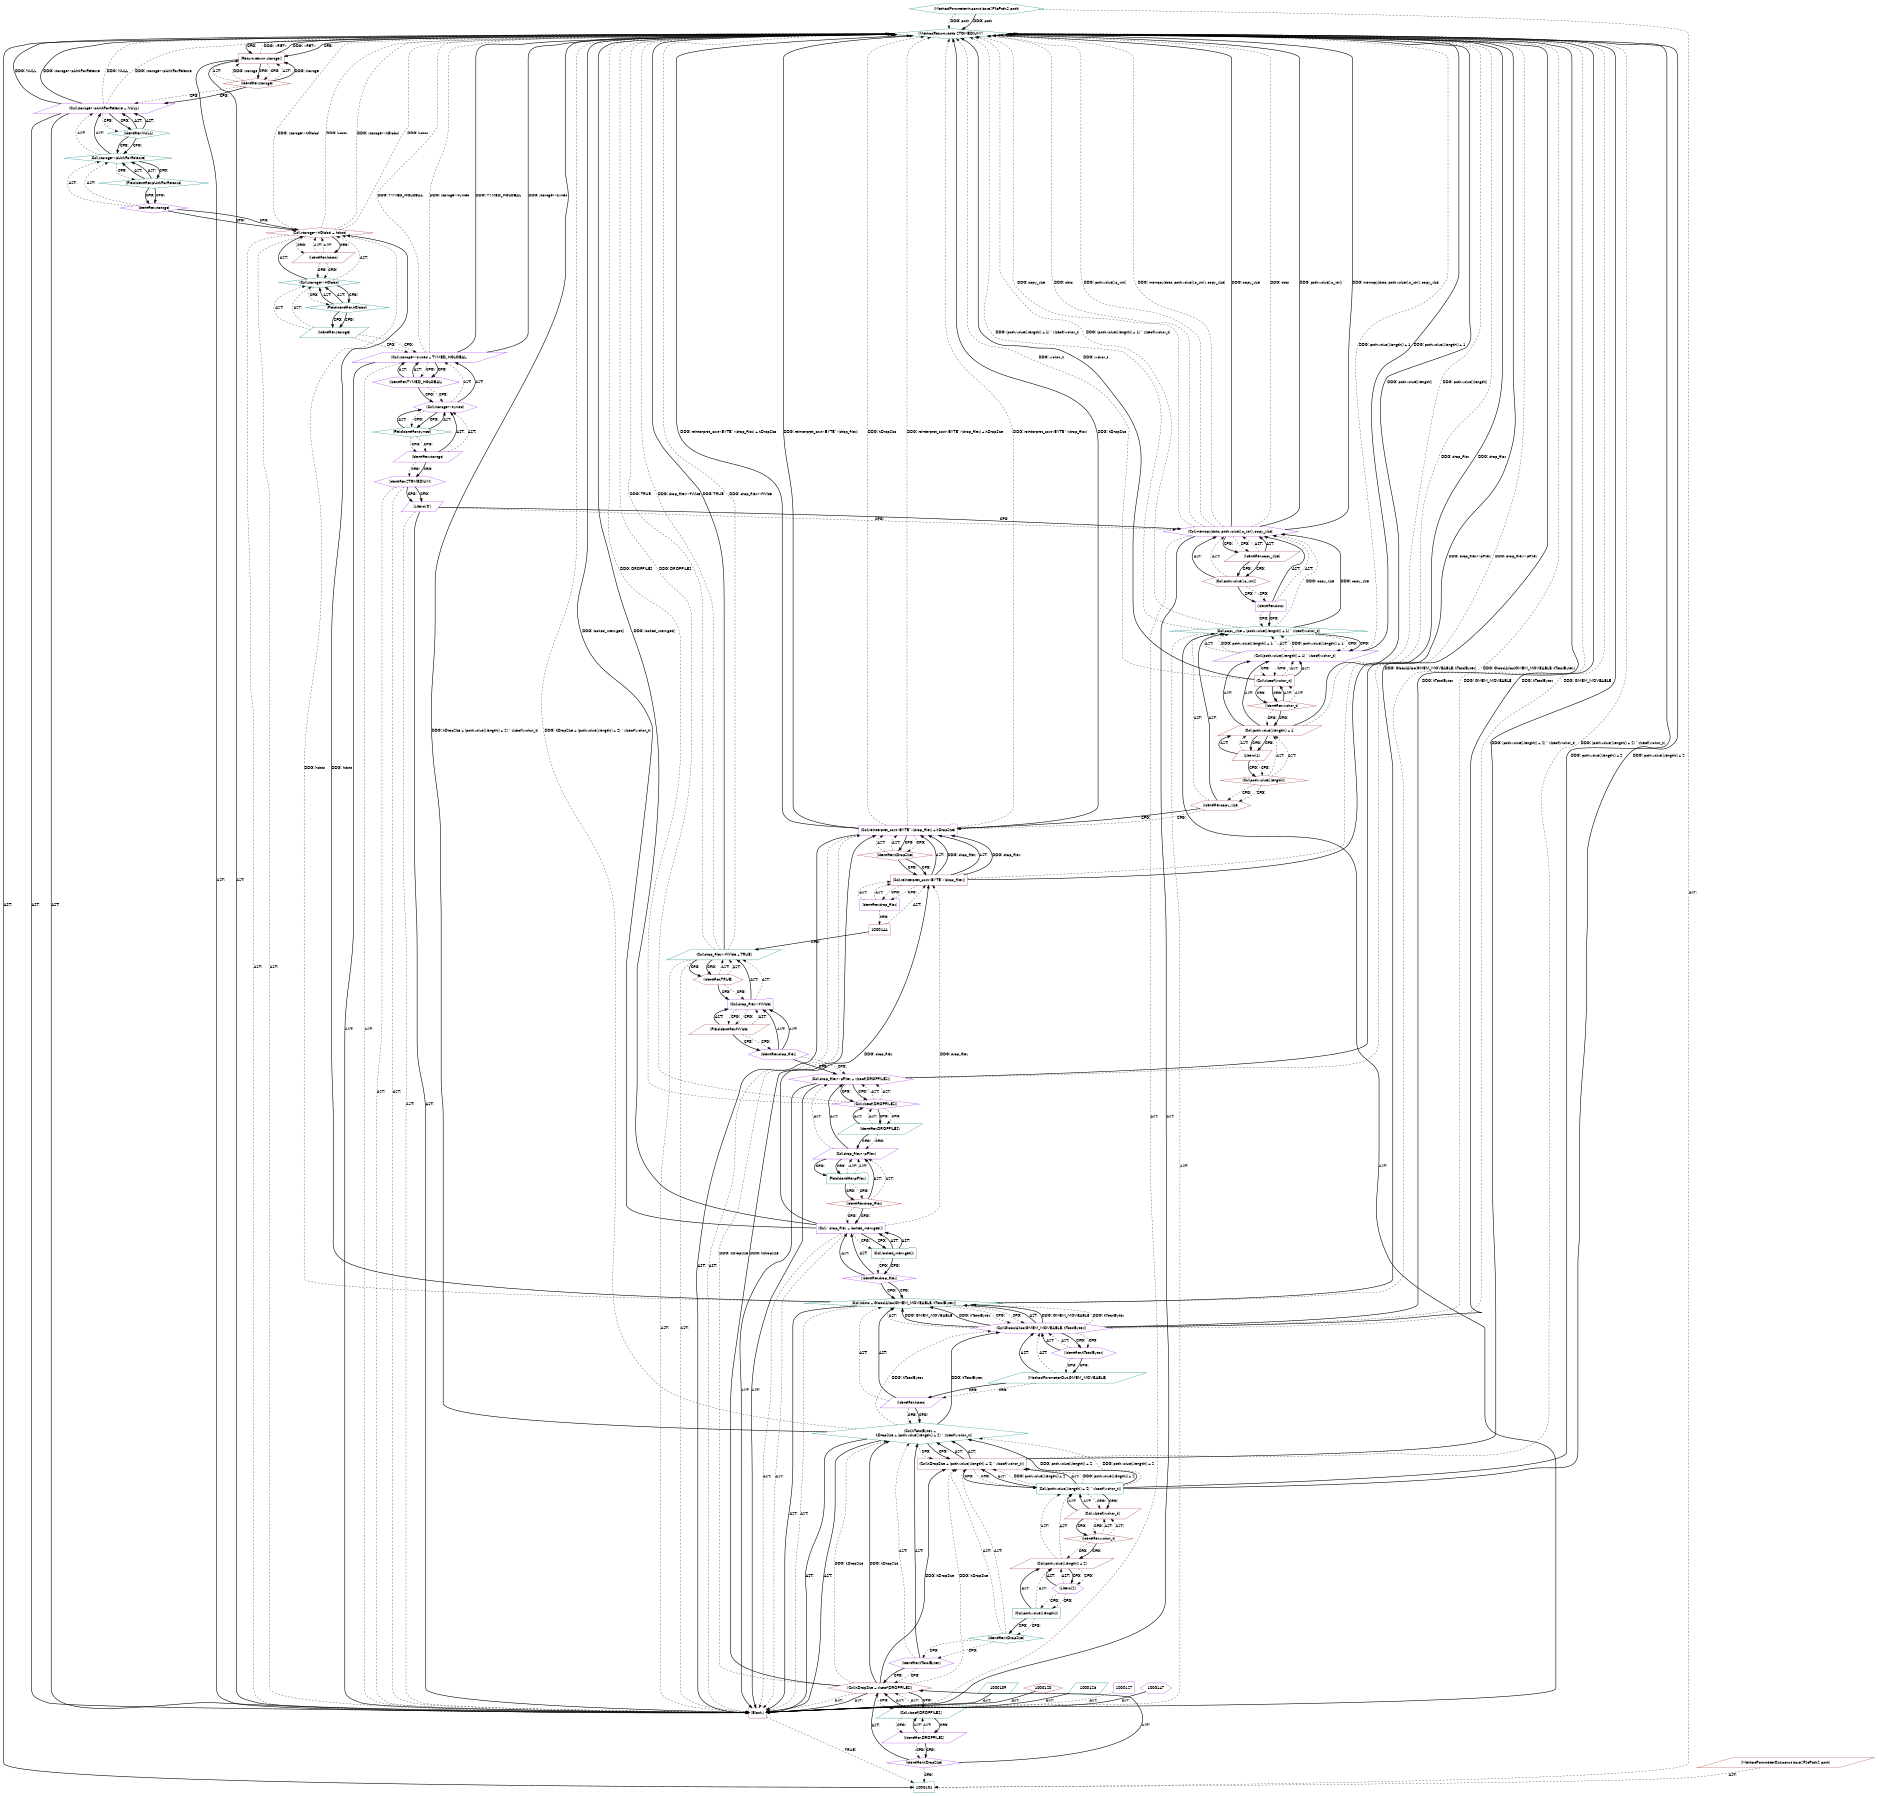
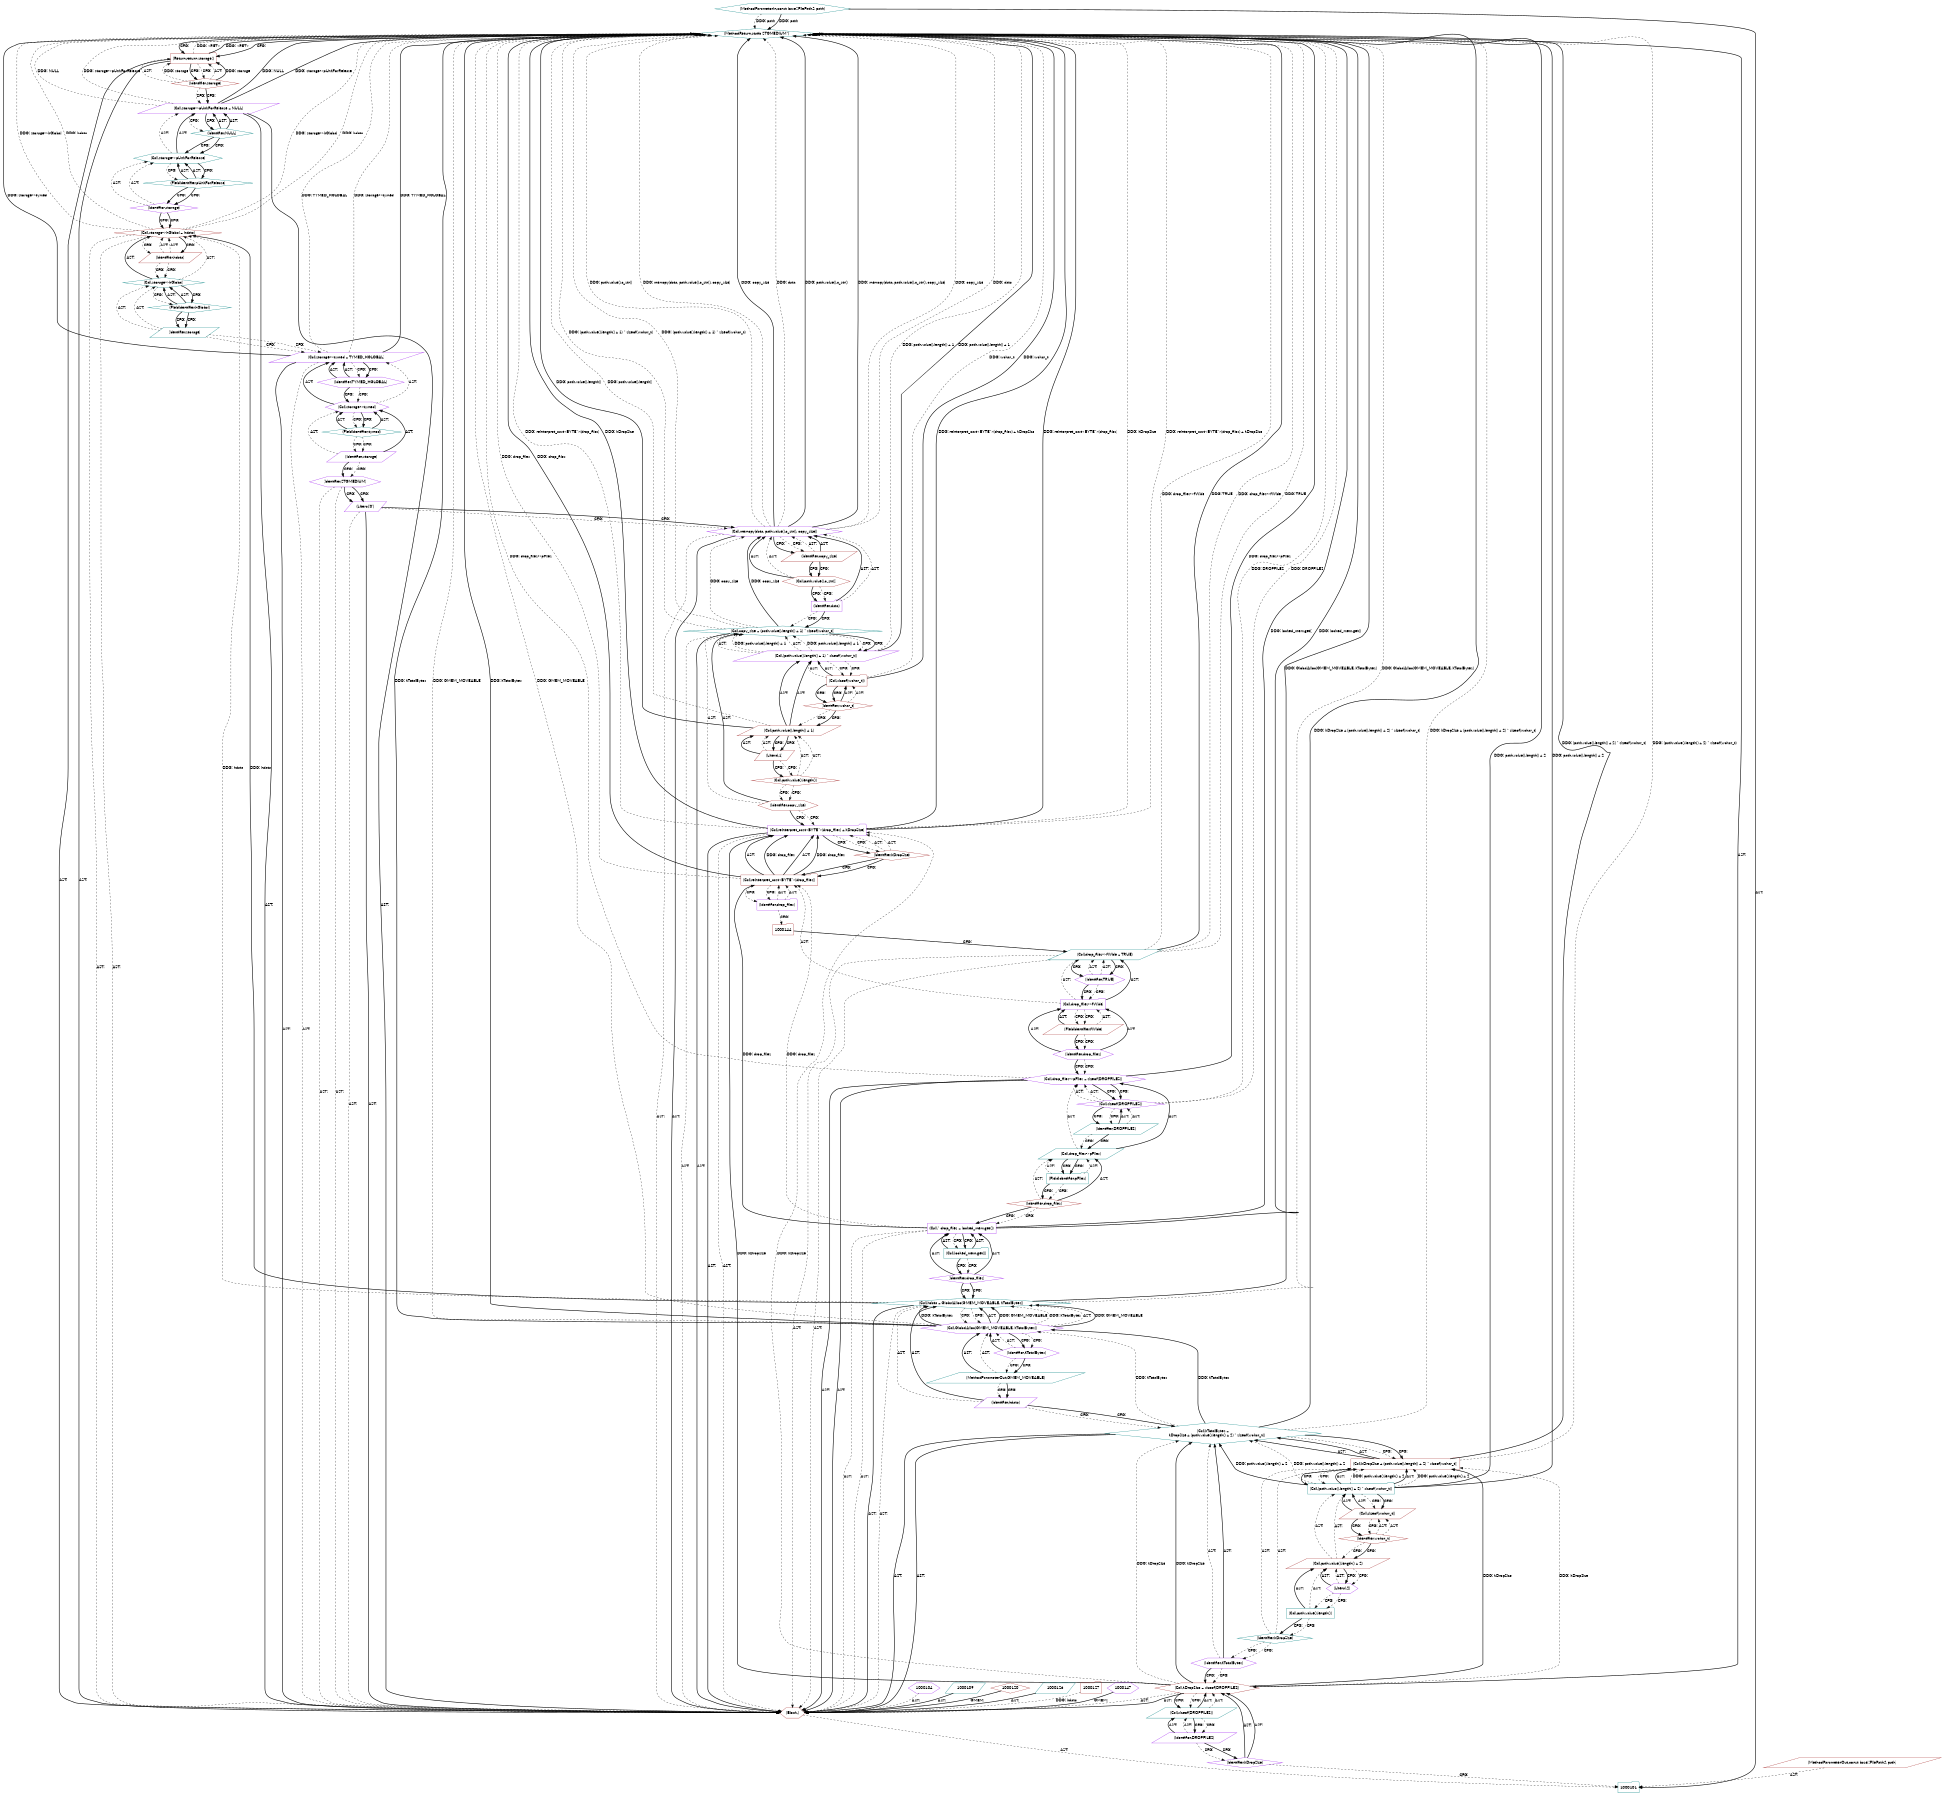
node "(Call,storage->pUnkForRelease)": shape diamond -> hexagon
edge "1000144" -> "(Call,reinterpret_cast<BYTE*>(drop_files))": now "(Call,drop_files->fWide)" -> "(Call,reinterpret_cast<BYTE*>(drop_files))"
edge "(MethodReturn,static STGMEDIUM*)" -> "1000101": now "(MethodReturn,static STGMEDIUM*)" -> "(Call,kDropSize = sizeof(DROPFILES))"
edge "(MethodParameterIn,const base::FilePath& path)" -> "1000101": style dashed -> bold
node "(Identifier,TRUE)": color brown -> purple
node "(Call,drop_files->pFiles)": color purple -> teal
node "1000104": added
node "1000127": color purple -> brown
edge "1000120" -> "(Block,)": label "AST: " -> "GMEM: "
edge "1000127" -> "(Block,)": label "AST: " -> "DDG: hdata"
edge "1000147" -> "(Block,)": label "AST: " -> "GMEM: "
node "(Block,)": shape folder -> hexagon
edge "(Block,)" -> "1000101": label "TRUE: " -> "AST: "
